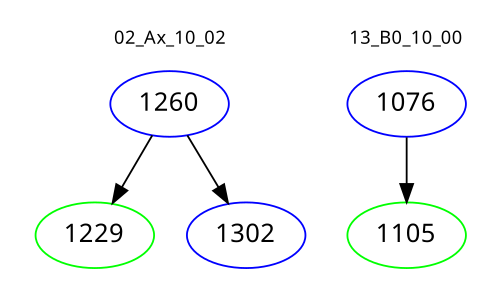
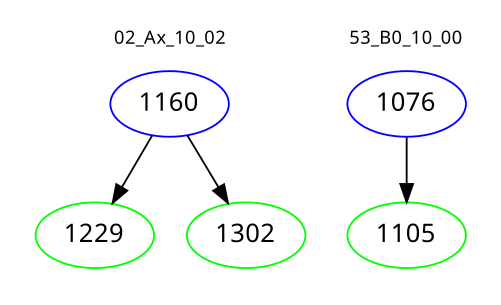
cluster "13_B0_10_00": label "13_B0_10_00" -> "53_B0_10_00"
node "1260": label "1260" -> "1160"
node "1302": color blue -> green
